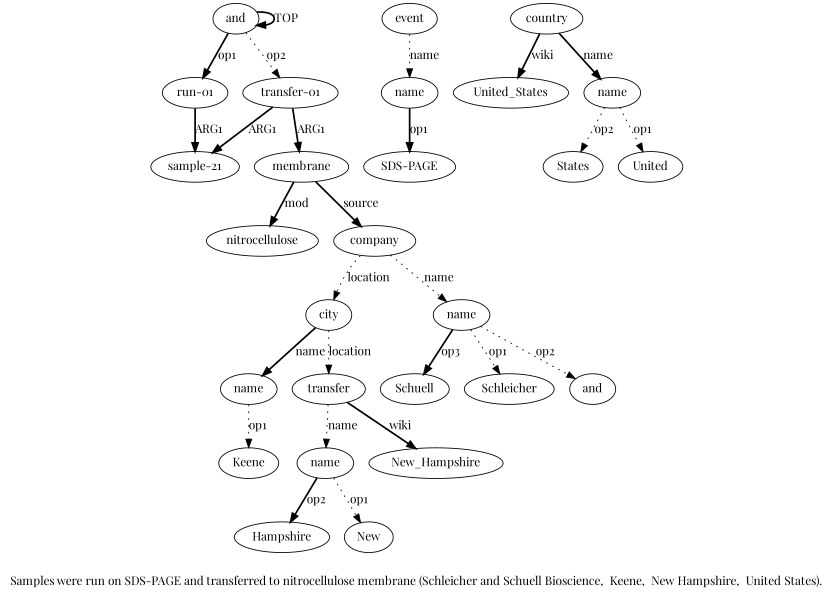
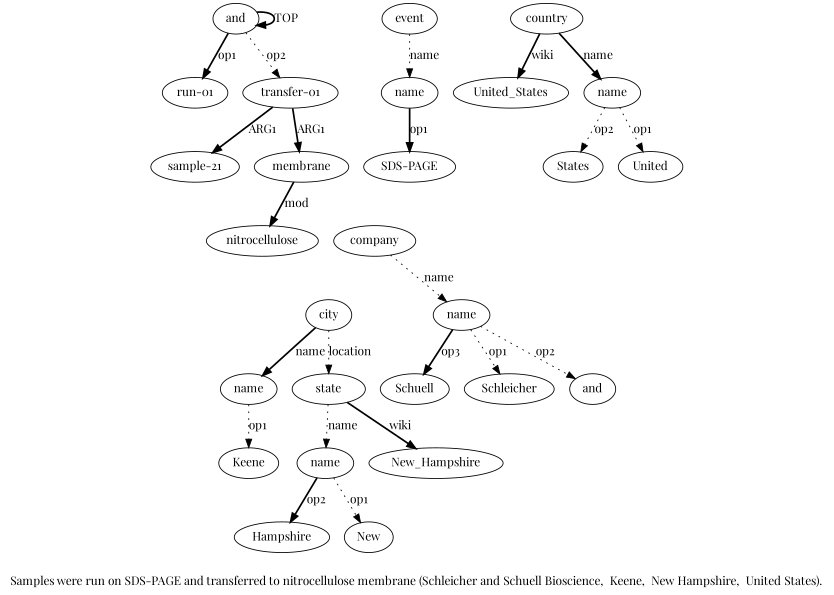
edge "run-01" -> "sample-21": removed, label "ARG1"
edge "membrane" -> "company": removed, label "source"
edge "company" -> "city": removed, label "location"
node "transfer": label "transfer" -> "state"
